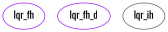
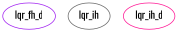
node "lqr_fh": removed
node "lqr_ih_d": added
